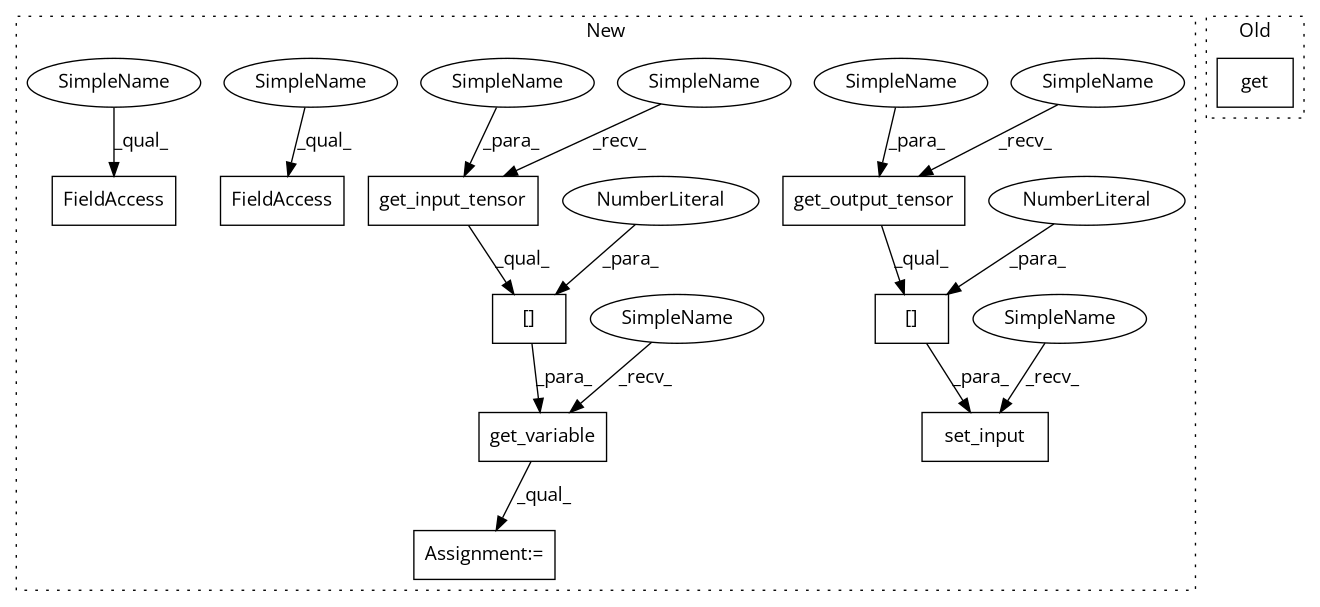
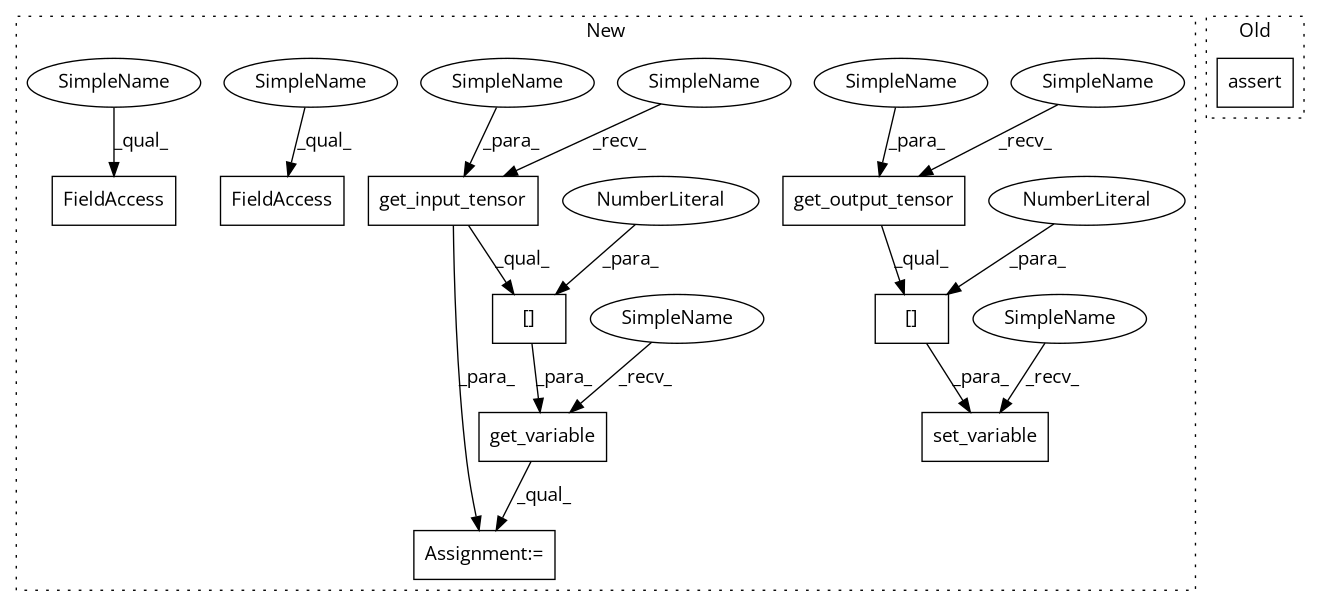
node "get": label "get" -> "assert"
edge "get_input_tensor" -> "Assignment:=": added, label "_para_"
node "set_input": label "set_input" -> "set_variable"
